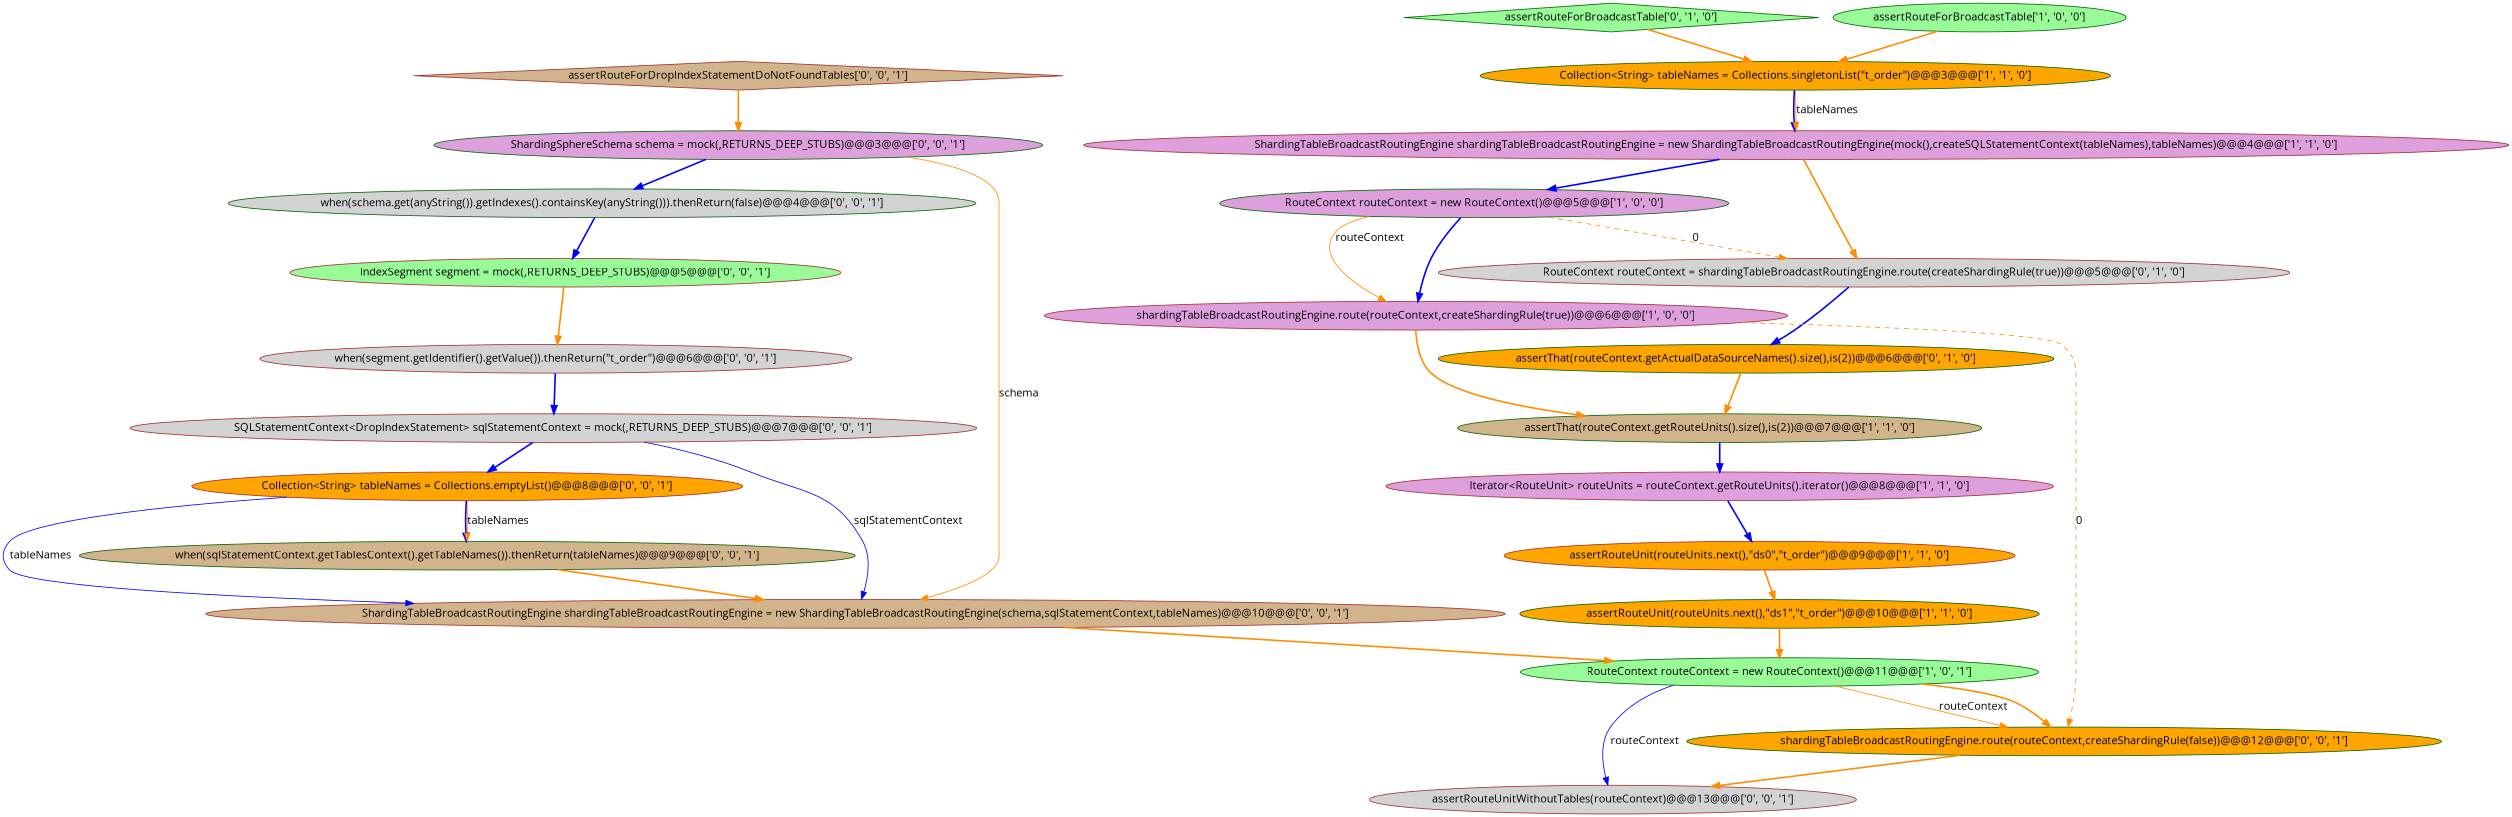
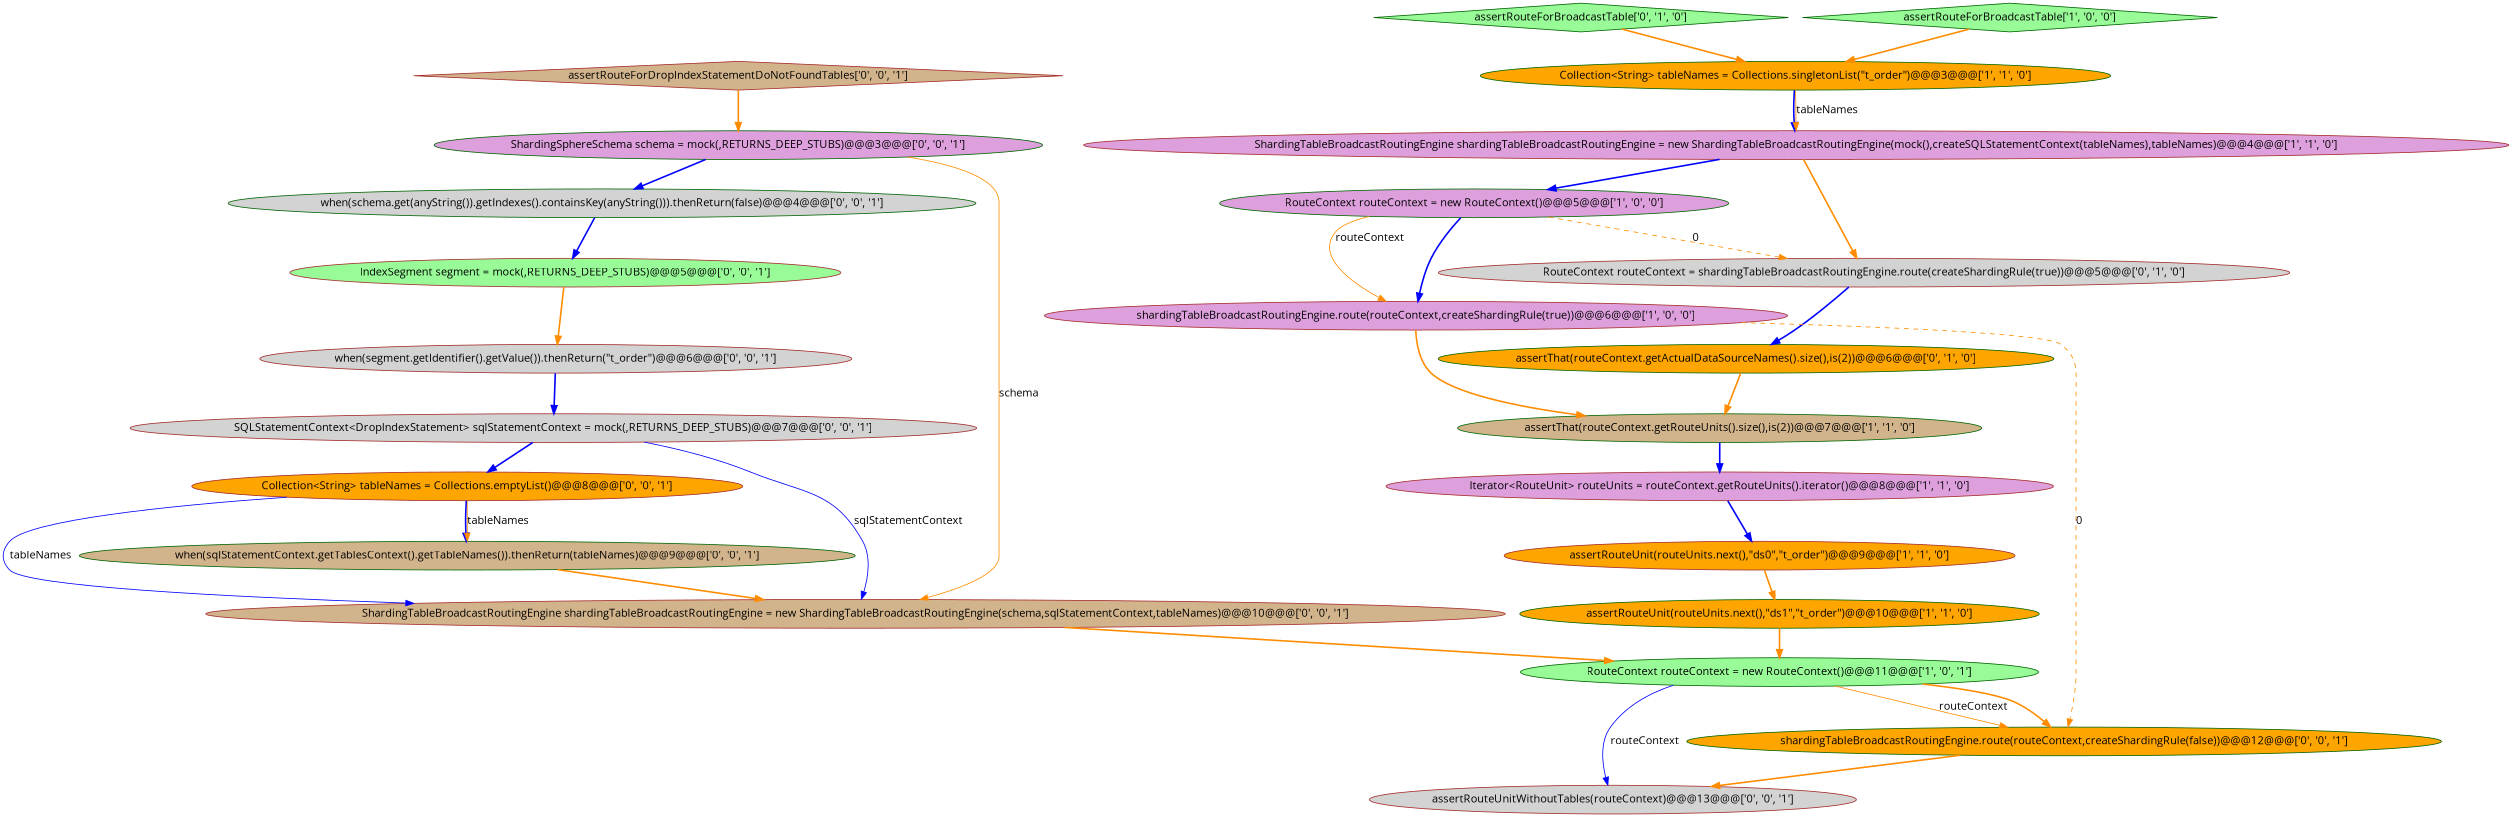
node "assertRouteForBroadcastTable['1', '0', '0']": shape ellipse -> diamond
